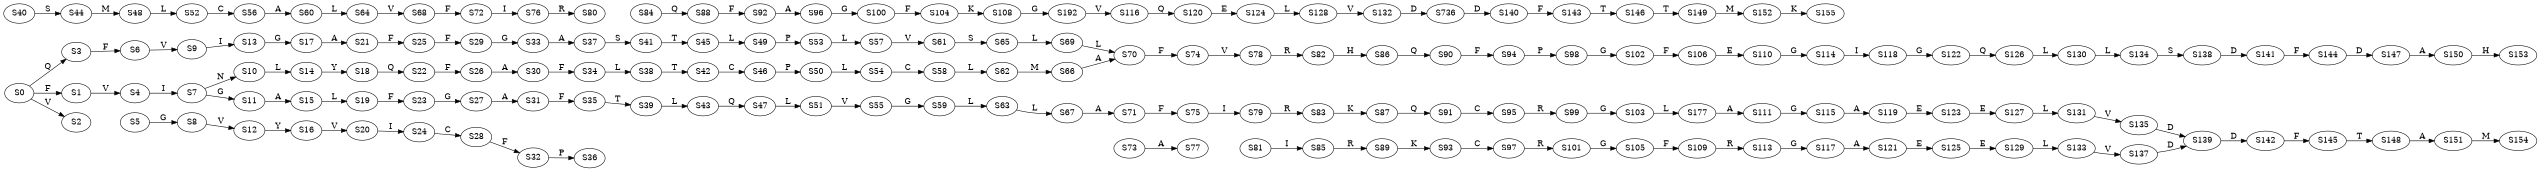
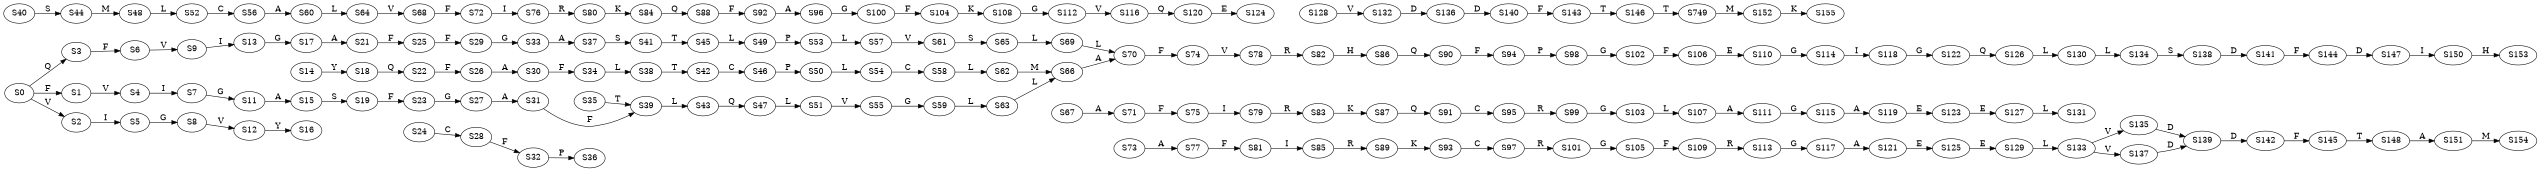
edge "S80" -> "S84": added, label "K"
node "S192": label "S192" -> "S112"
edge "S124" -> "S128": removed, label "L"
node "S736": label "S736" -> "S136"
node "S149": label "S149" -> "S749"
edge "S147" -> "S150": label "A" -> "I"
node "S10": removed
edge "S15" -> "S19": label "L" -> "S"
edge "S31" -> "S35": now "S31" -> "S39"
edge "S63" -> "S67": now "S63" -> "S66"
node "S177": label "S177" -> "S107"
edge "S131" -> "S135": now "S133" -> "S135"
edge "S2" -> "S5": added, label "I"
node "S20": removed
edge "S77" -> "S81": added, label "F"
